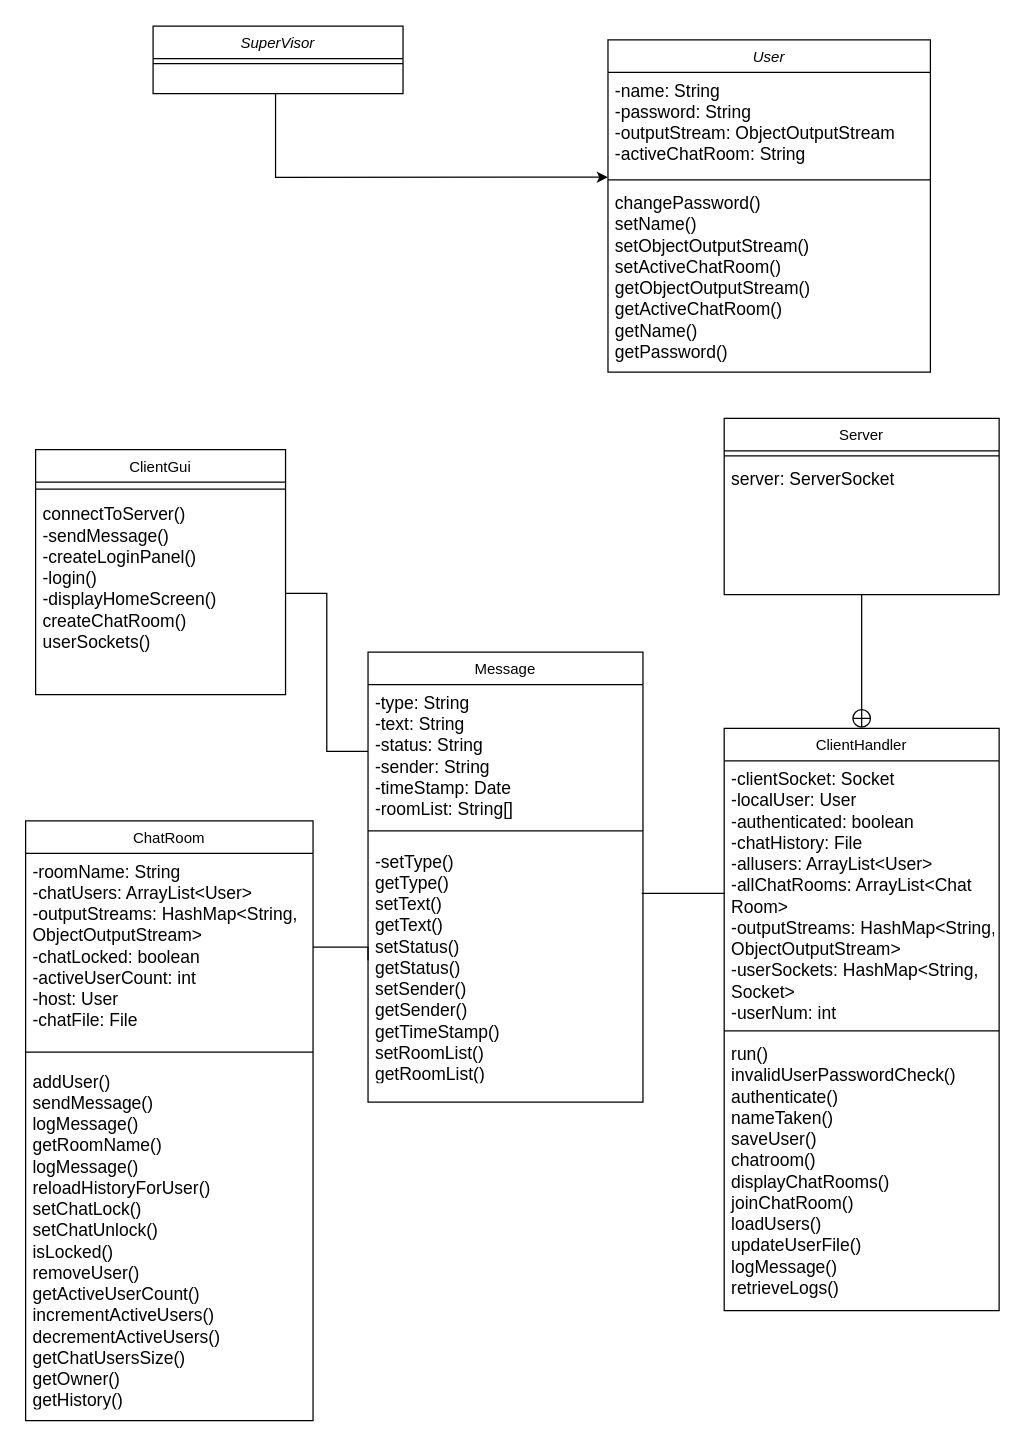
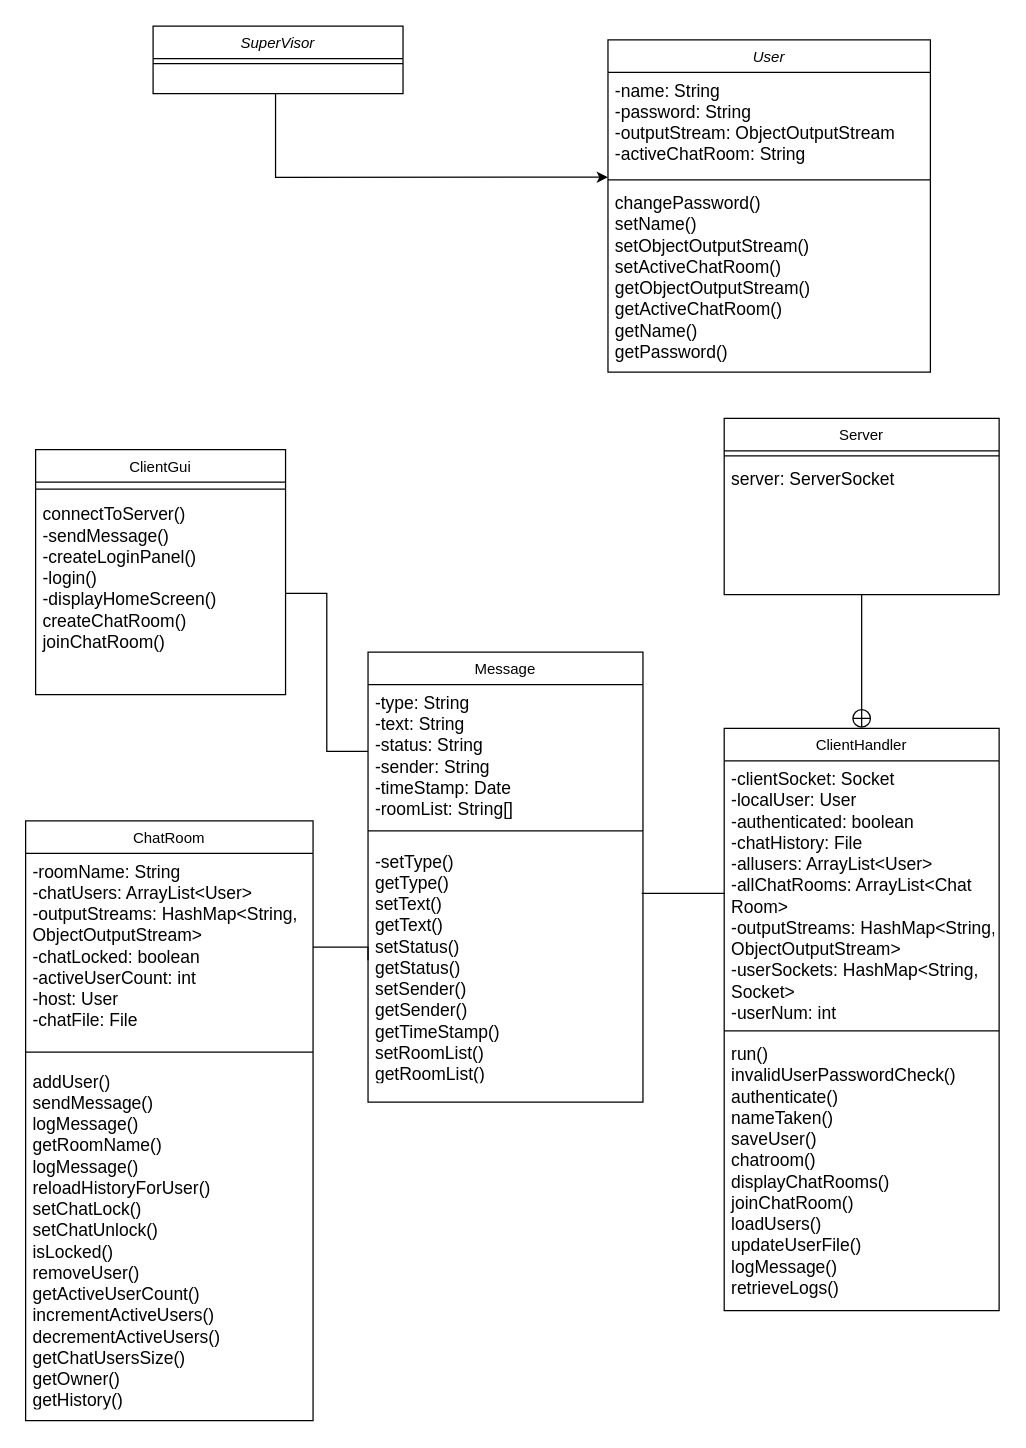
node "connectToServer() -sendMessage() -createLoginPanel() -login() -displayHomeScreen() createChatRoom() userSockets()": label "connectToServer() -sendMessage() -createLoginPanel() -login() -displayHomeScreen() createChatRoom() userSockets()" -> "connectToServer() -sendMessage() -createLoginPanel() -login() -displayHomeScreen() createChatRoom() joinChatRoom()"
